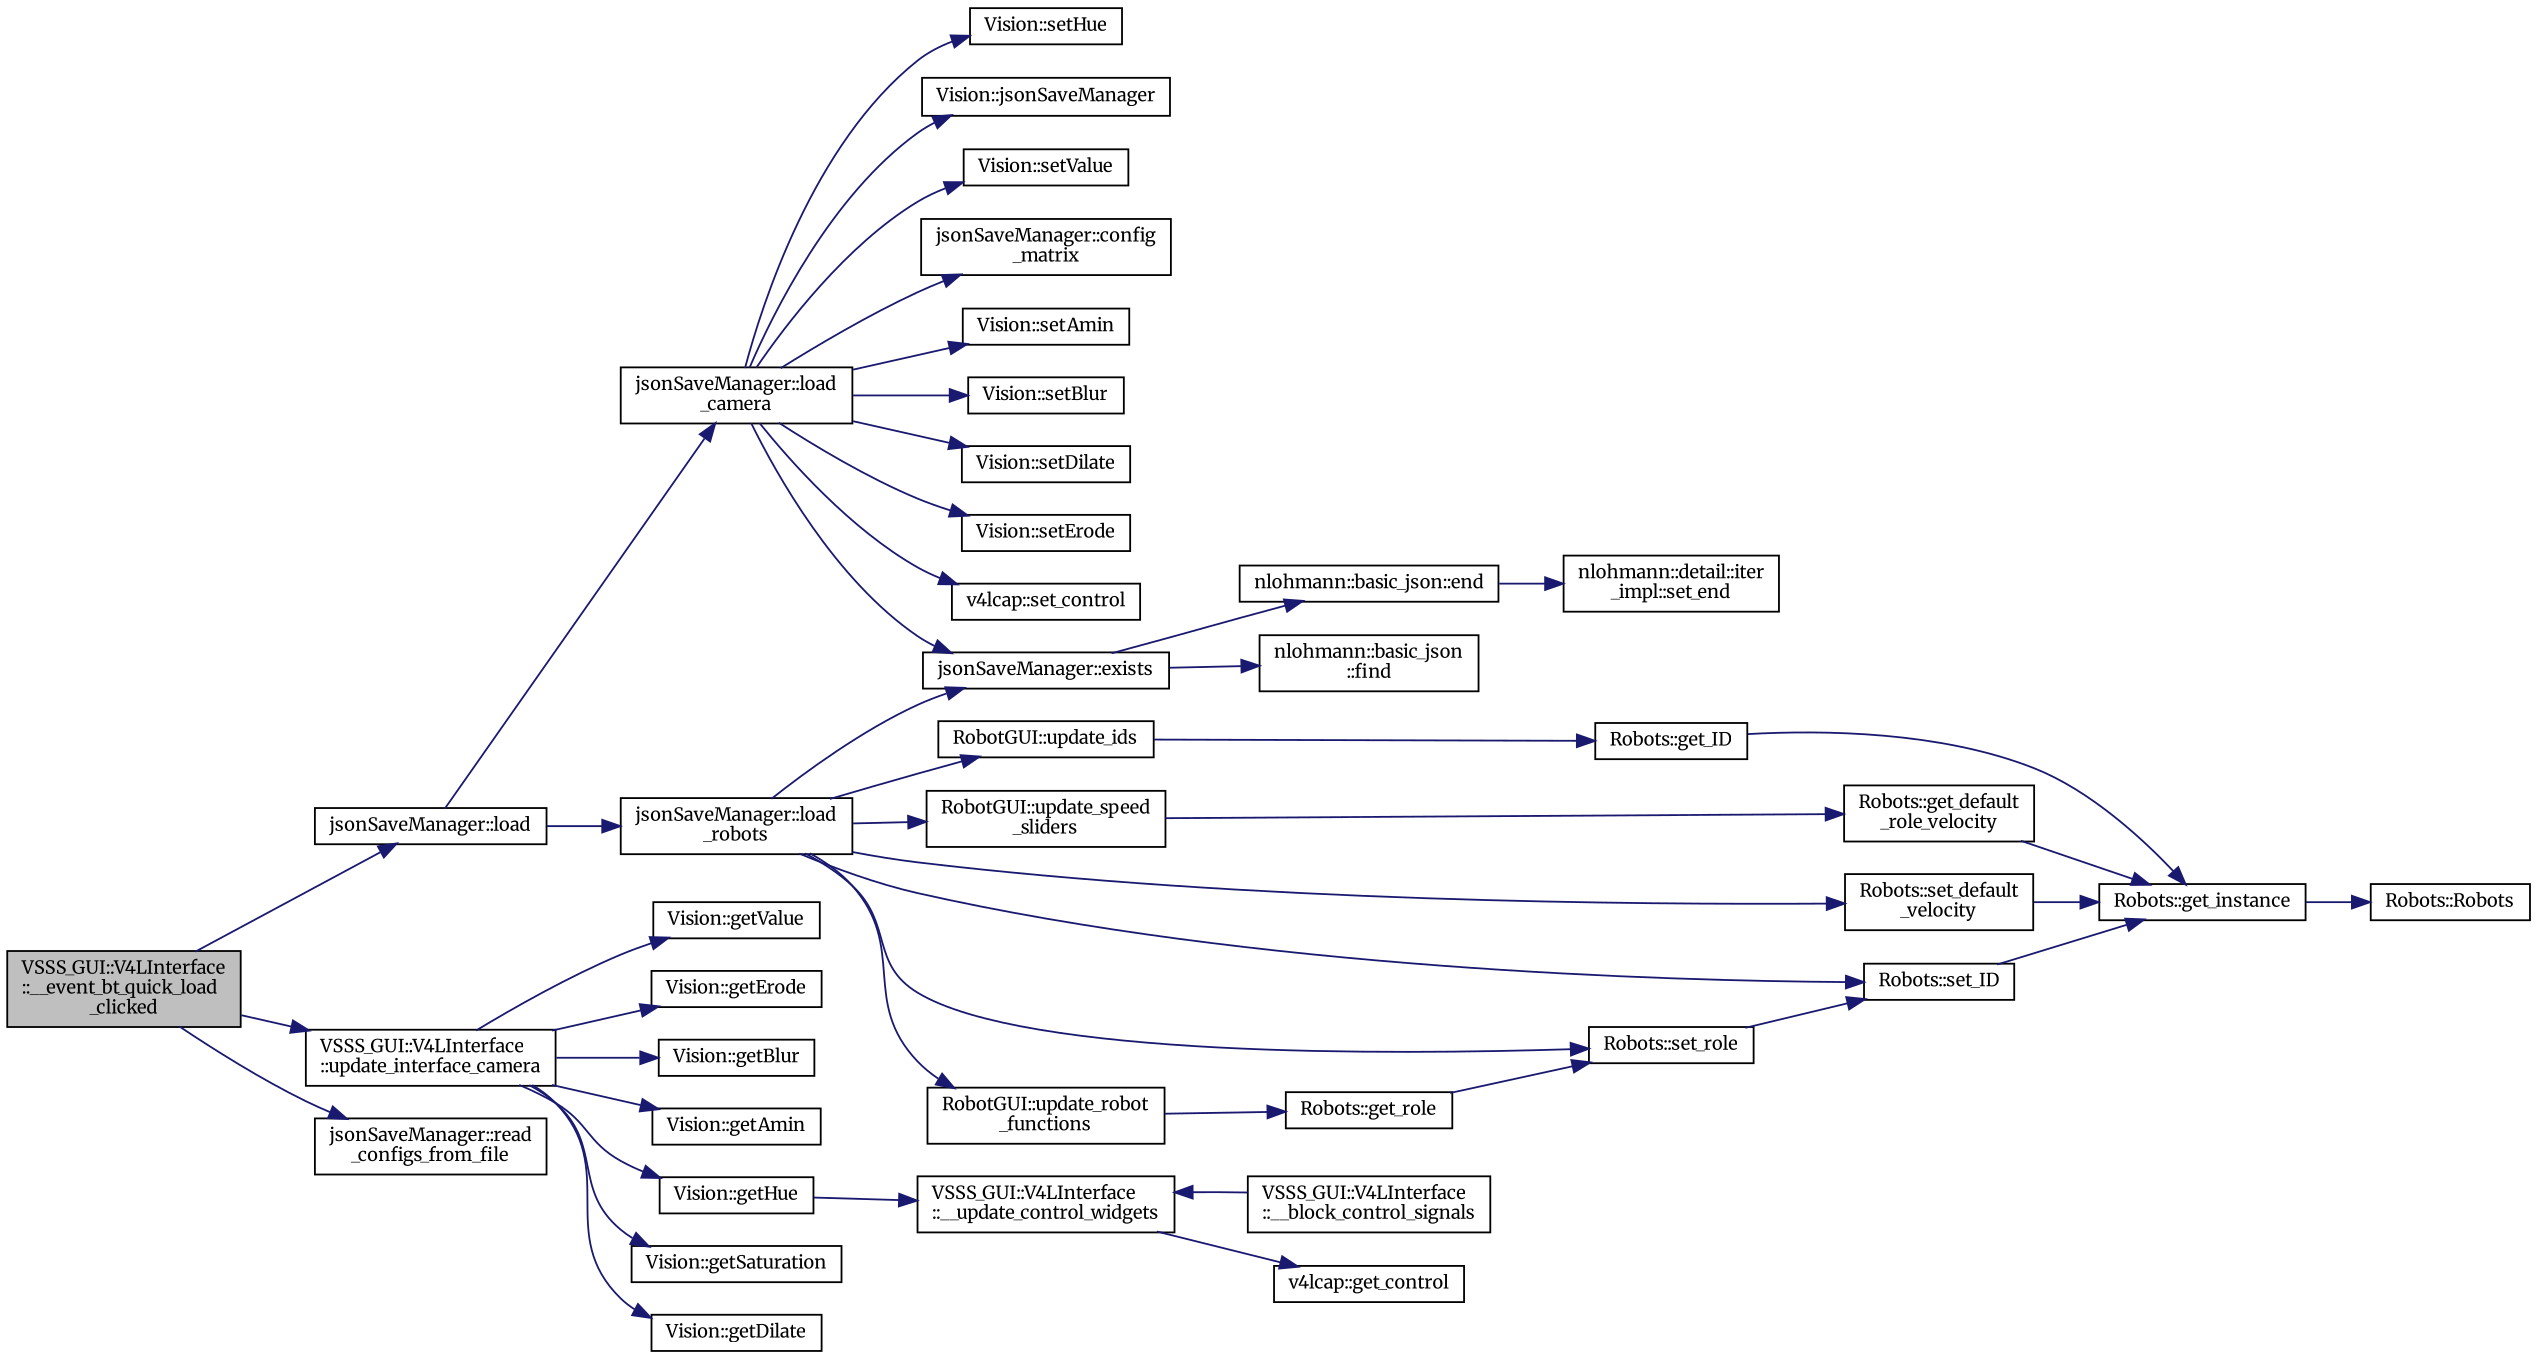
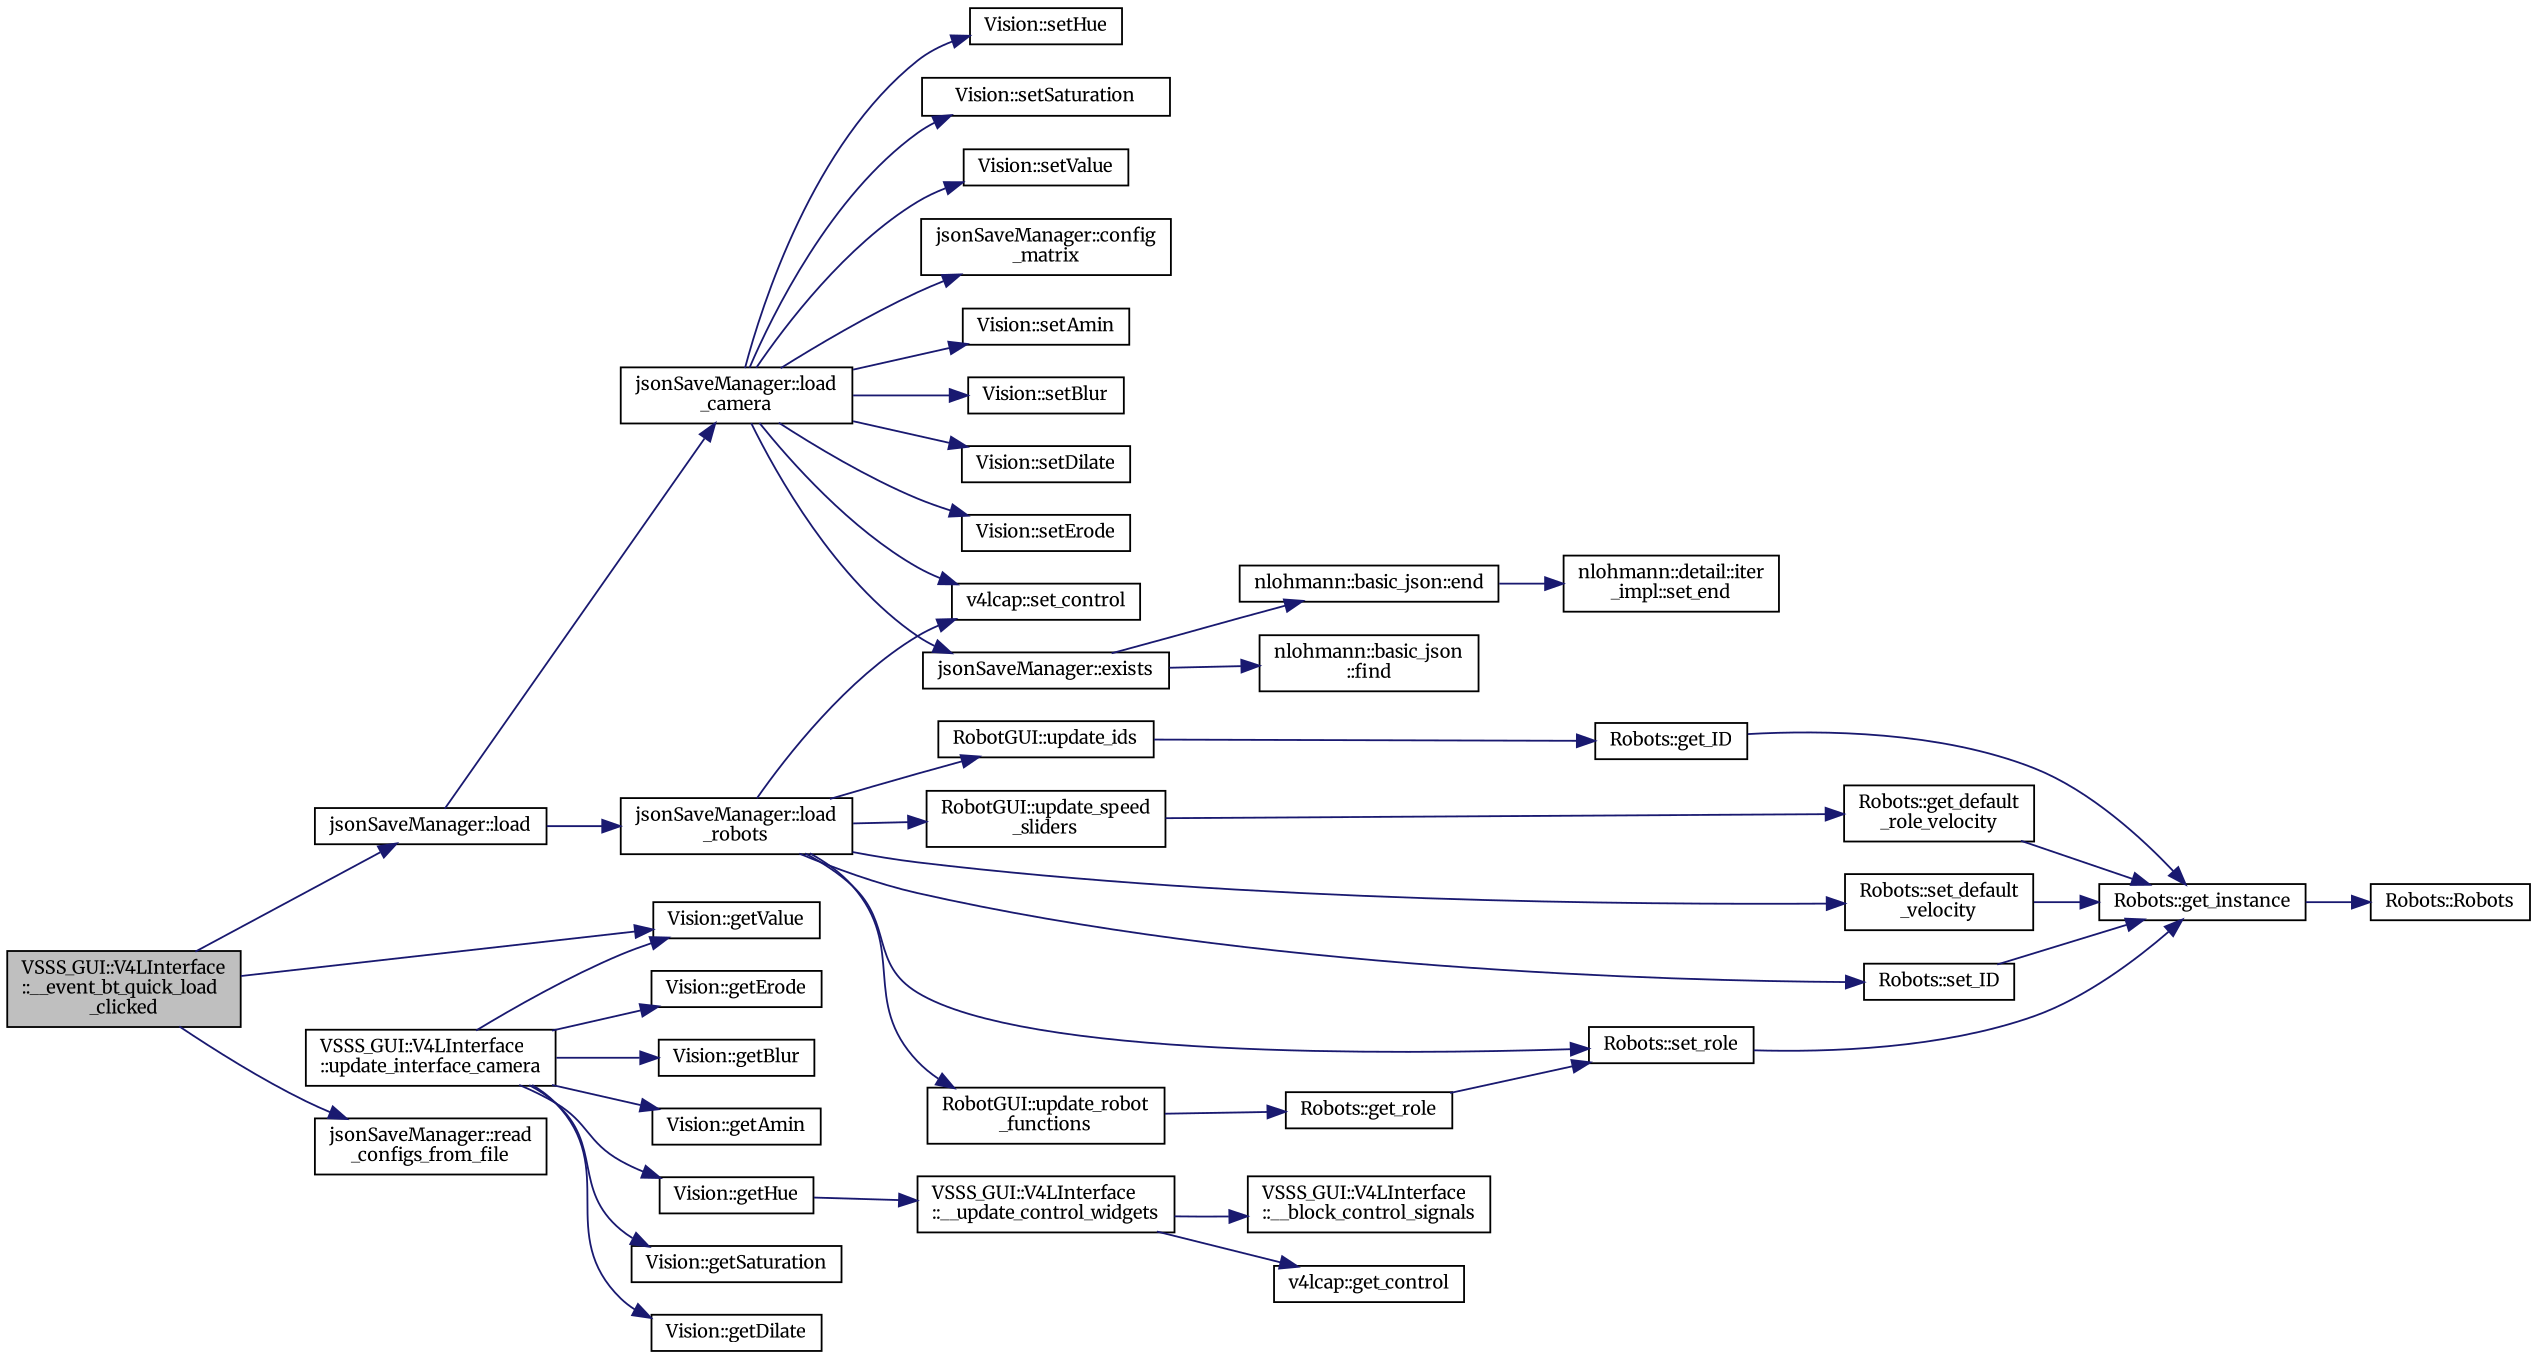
node "Vision::jsonSaveManager": label "Vision::jsonSaveManager" -> "Vision::setSaturation"
edge "jsonSaveManager::load _robots" -> "jsonSaveManager::exists": now "jsonSaveManager::load _robots" -> "v4lcap::set_control"
edge "Robots::set_role" -> "Robots::set_ID": now "Robots::set_role" -> "Robots::get_instance"
edge "VSSS_GUI::V4LInterface ::__event_bt_quick_load _clicked" -> "VSSS_GUI::V4LInterface ::update_interface_camera": now "VSSS_GUI::V4LInterface ::__event_bt_quick_load _clicked" -> "Vision::getValue"
edge "VSSS_GUI::V4LInterface ::__block_control_signals" -> "VSSS_GUI::V4LInterface ::__update_control_widgets": reversed
